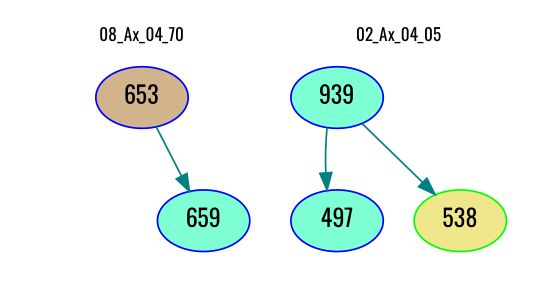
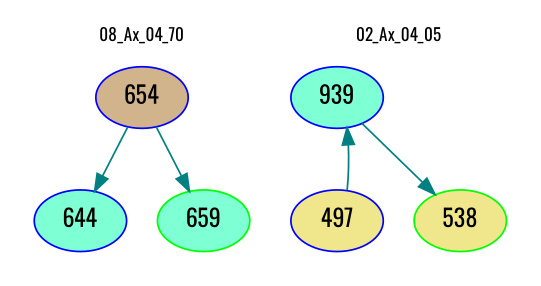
node "653": label "653" -> "654"
edge "939" -> "497": reversed
node "644": added
node "659": color blue -> green
node "497": fillcolor aquamarine -> khaki
